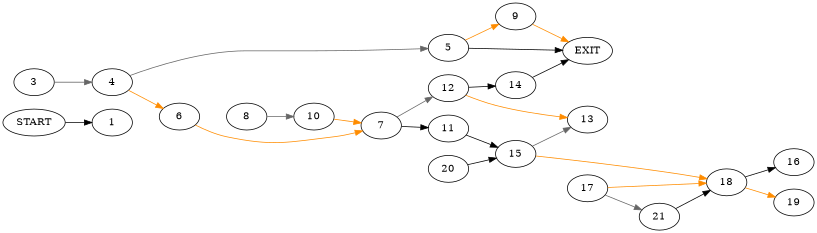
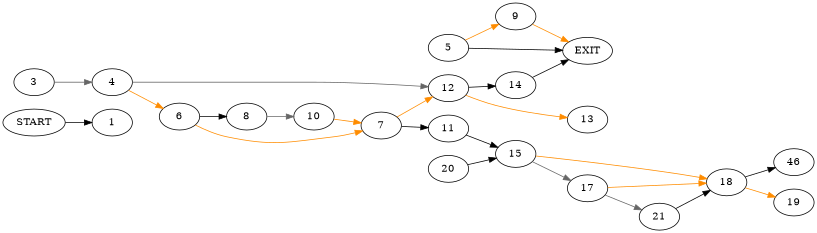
edge "4" -> "5": now "4" -> "12"
edge "7" -> "12": color gray40 -> darkorange
edge "6" -> "8": added
edge "15" -> "13": now "15" -> "17"
node "16": label "16" -> "46"
